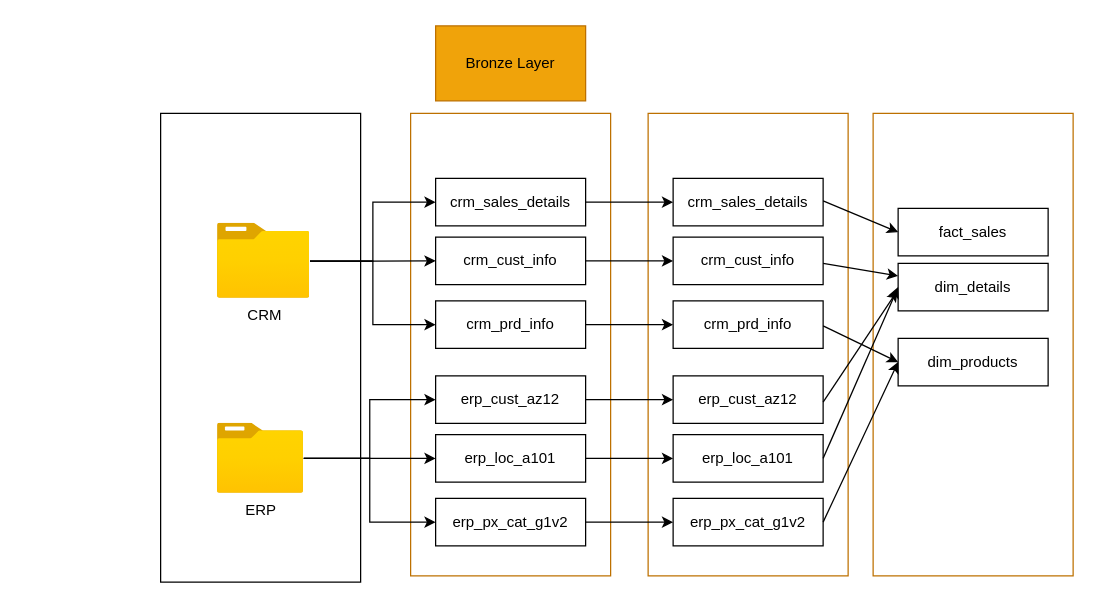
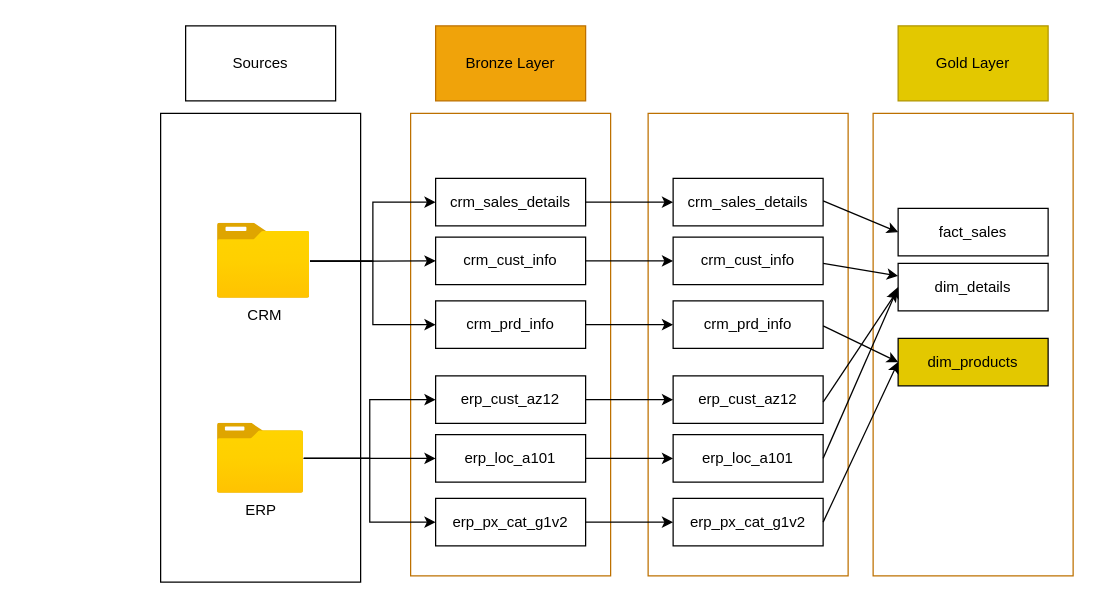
node "Sources": added
node "Gold Layer": added
node "dim_products": fillcolor #ffffff -> #e3c800
